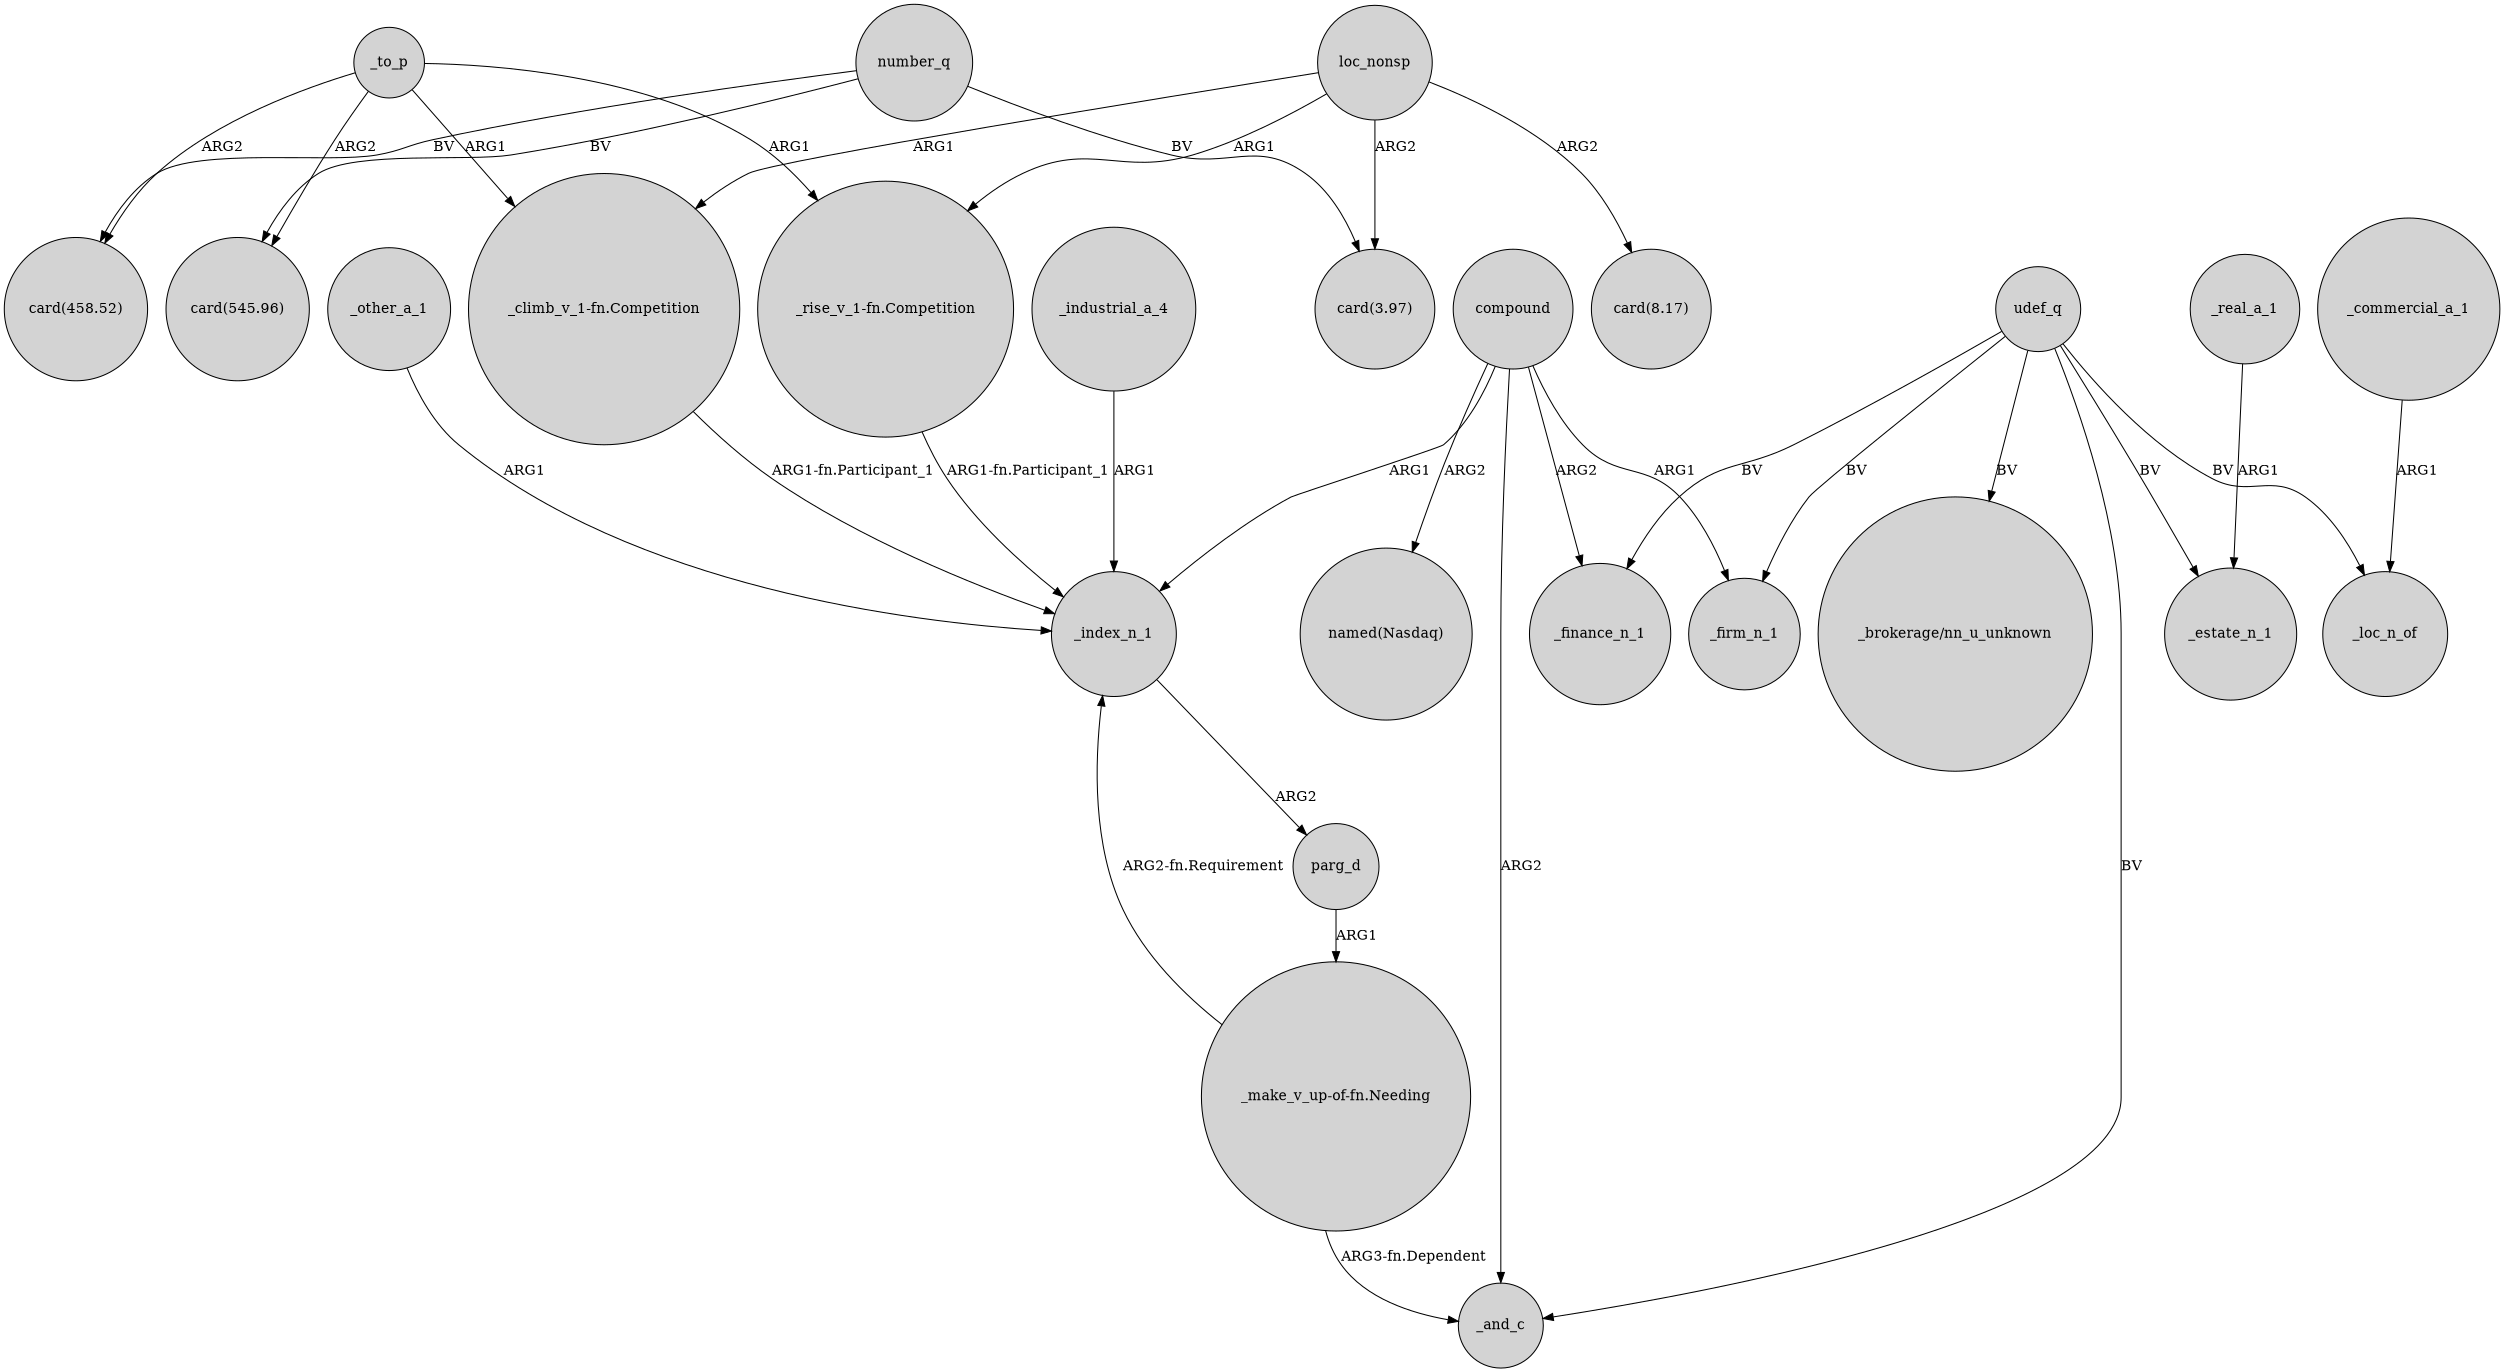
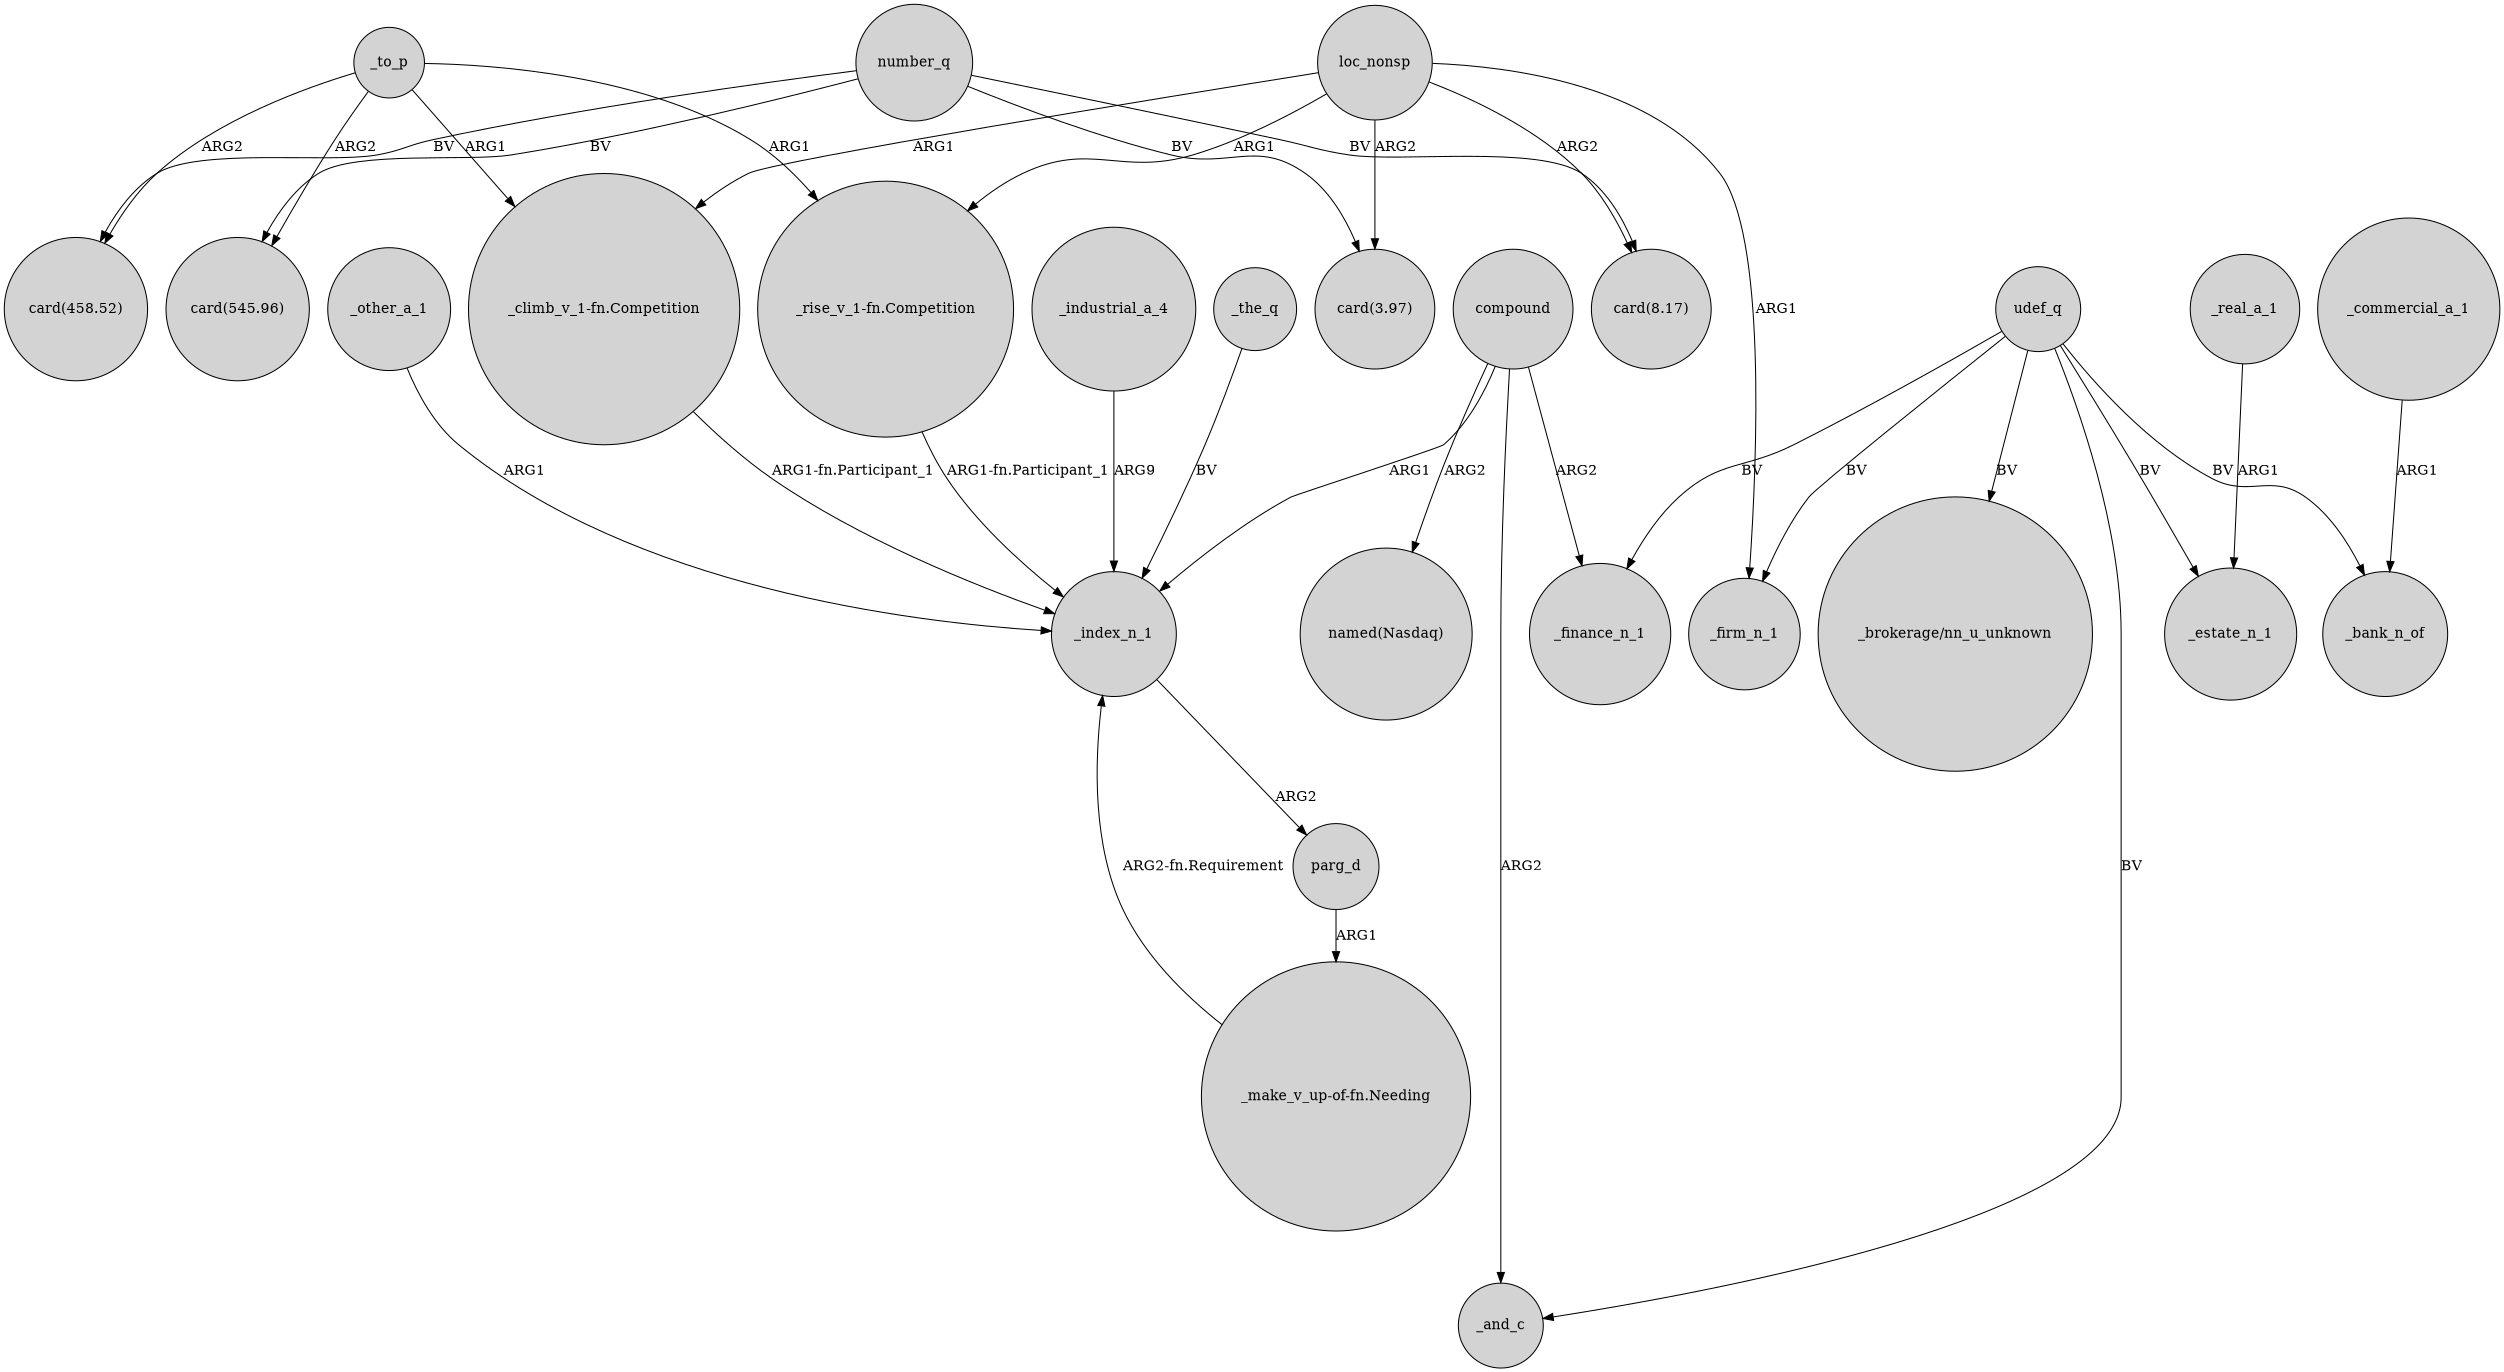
edge "number_q" -> "card(8.17)": added, label "BV"
node "_the_q": added
edge "compound" -> "_firm_n_1": now "loc_nonsp" -> "_firm_n_1"
edge "_industrial_a_4" -> "_index_n_1": label "ARG1" -> "ARG9"
node "_loc_n_of": label "_loc_n_of" -> "_bank_n_of"
edge "_make_v_up-of-fn.Needing" -> "_and_c": removed, label "ARG3-fn.Dependent"
